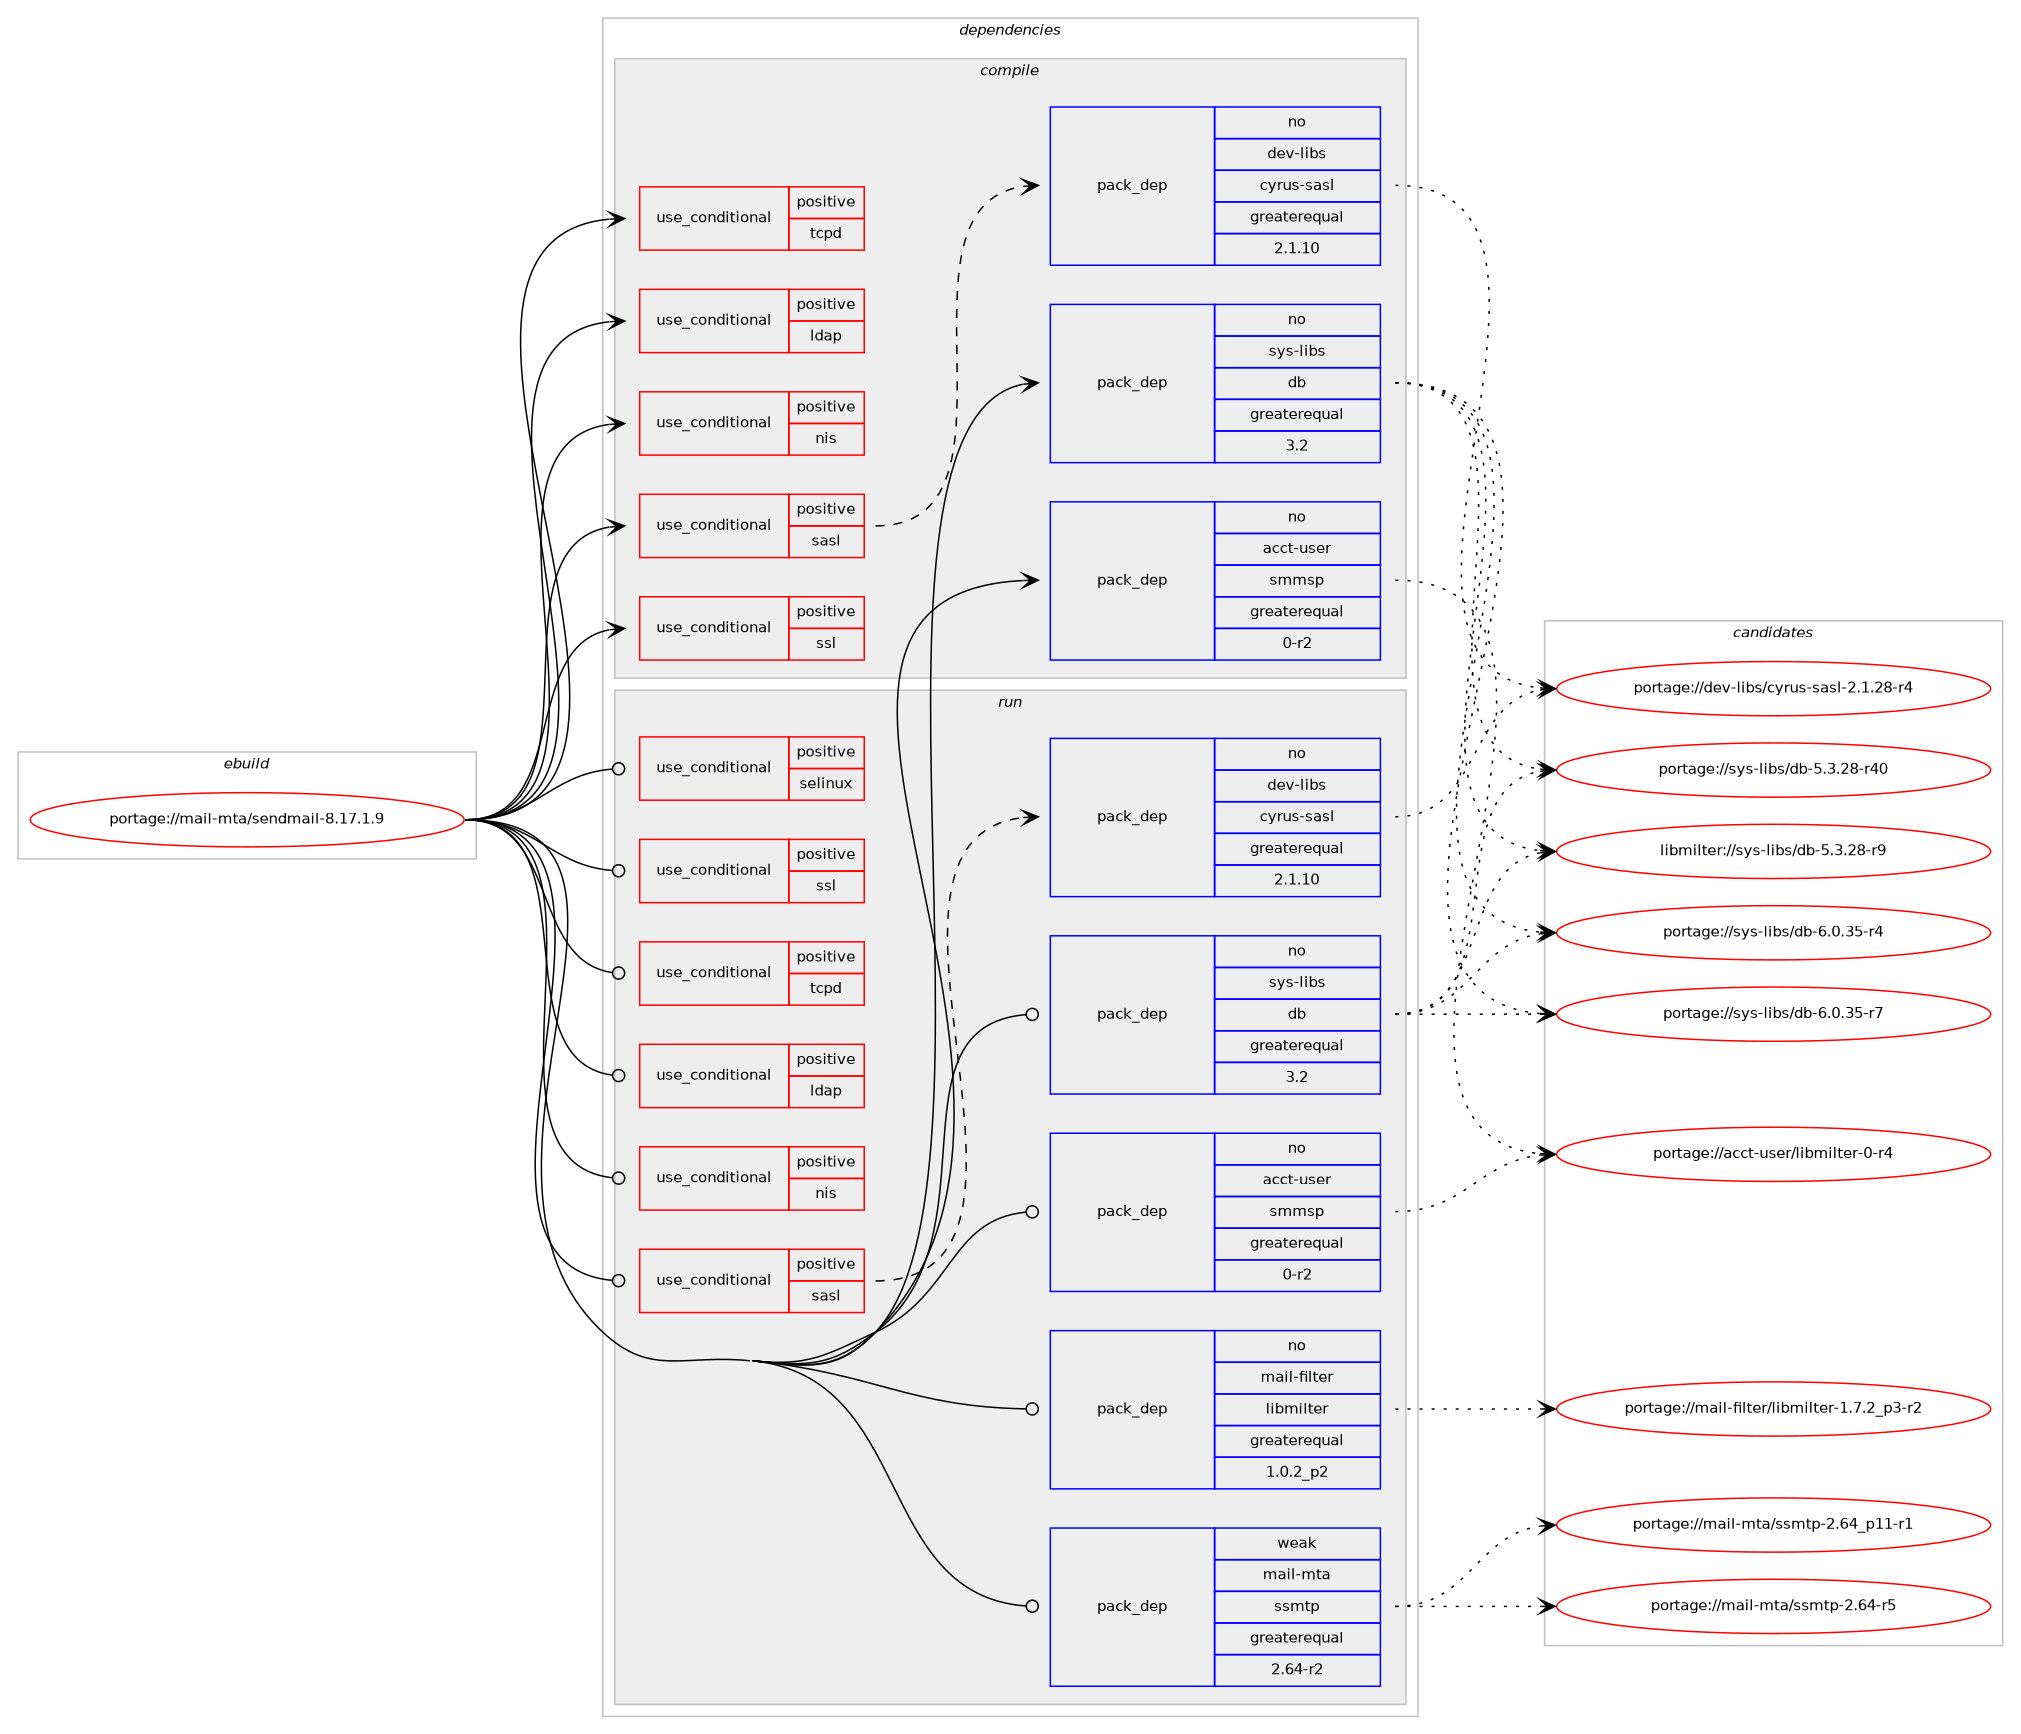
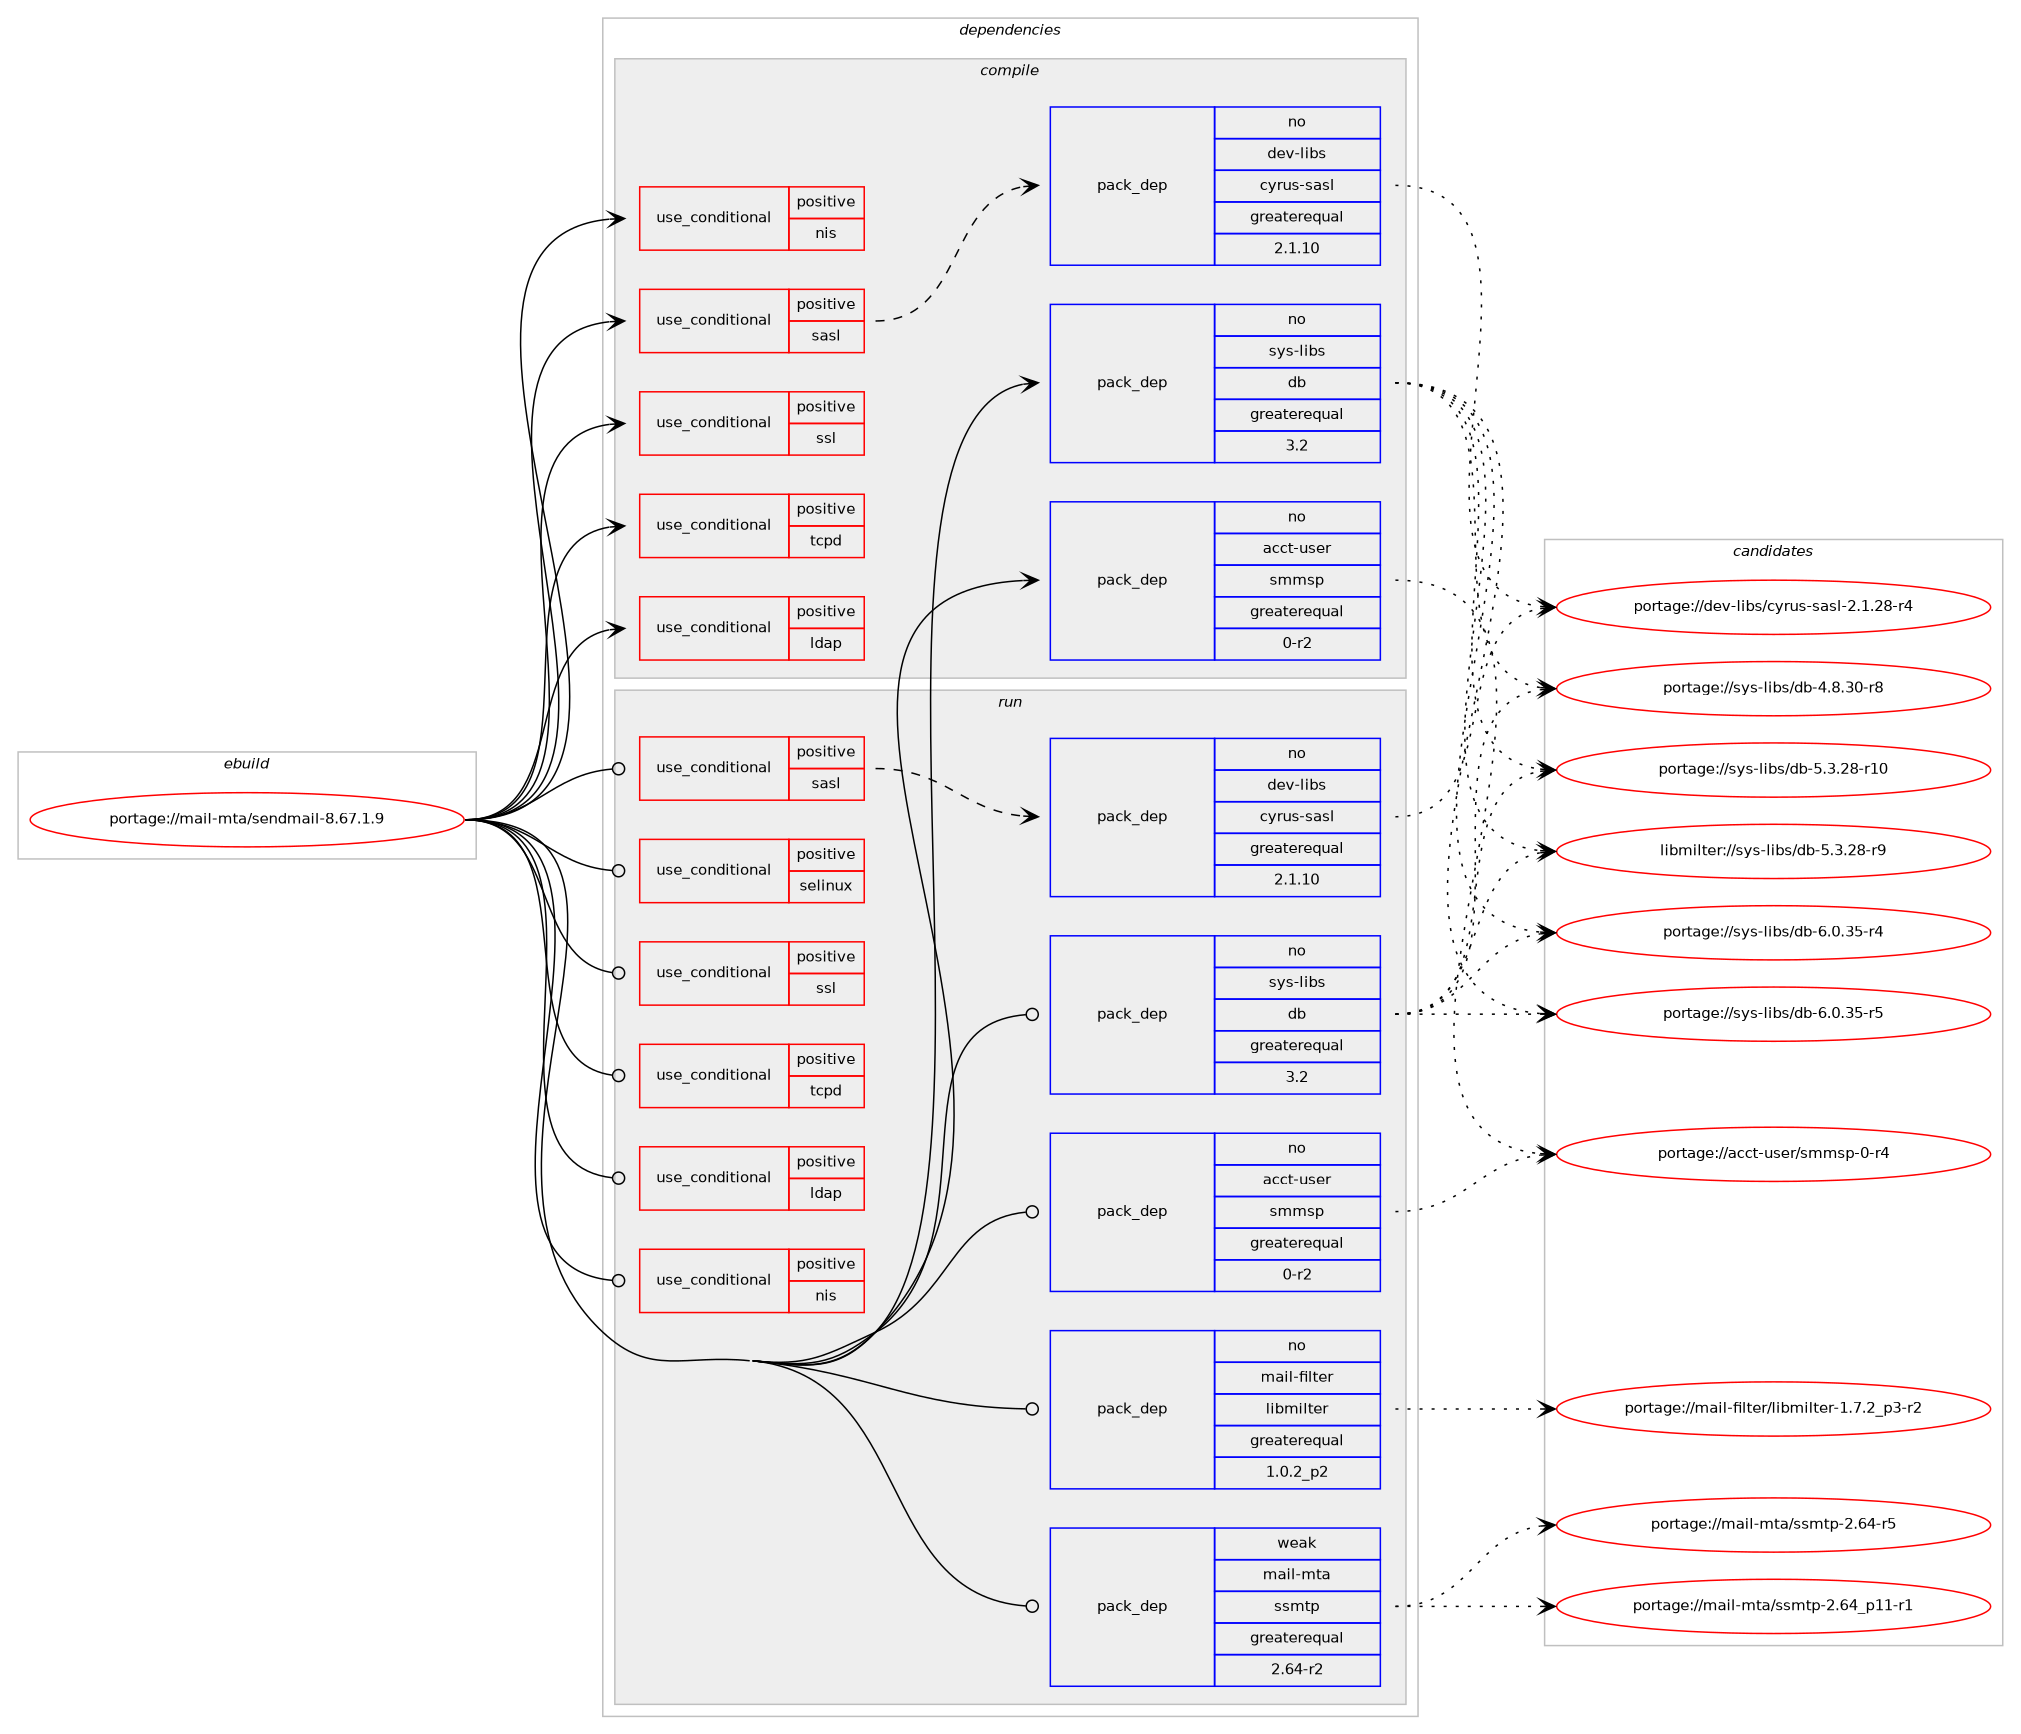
node "portage://sys-libs/db-4.8.30-r8": added
node "portage://sys-libs/db-5.3.28-r40": label "portage://sys-libs/db-5.3.28-r40" -> "portage://sys-libs/db-5.3.28-r10"
node "portage://mail-mta/sendmail-8.17.1.9": label "portage://mail-mta/sendmail-8.17.1.9" -> "portage://mail-mta/sendmail-8.67.1.9"
node "portage://sys-libs/db-6.0.35-r7": label "portage://sys-libs/db-6.0.35-r7" -> "portage://sys-libs/db-6.0.35-r5"
node "portage://acct-user/libmilter-0-r4": label "portage://acct-user/libmilter-0-r4" -> "portage://acct-user/smmsp-0-r4"
